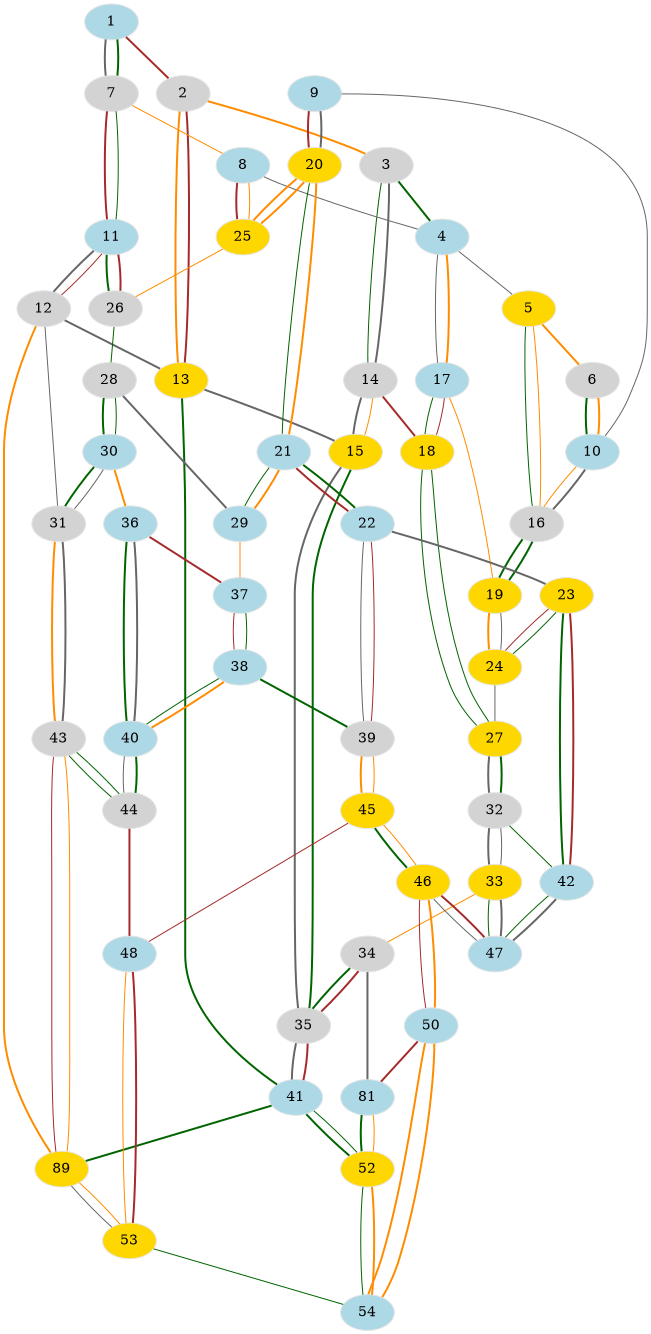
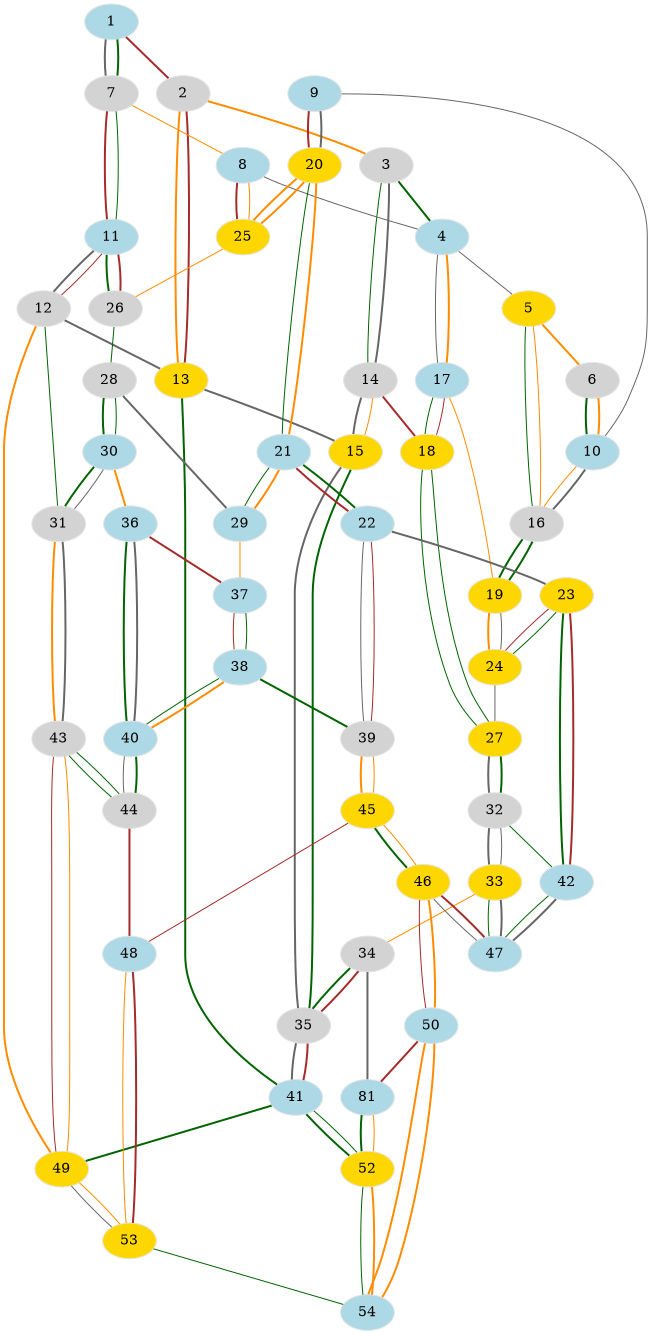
edge "12" -- "31": color gray40 -> darkgreen
node "89": label "89" -> "49"
